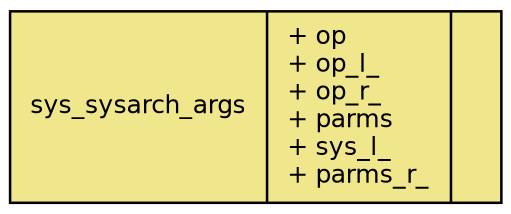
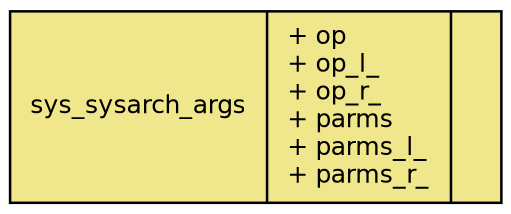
node "sys_sysarch_args": text "+ sys_l_" -> "+ parms_l_"
